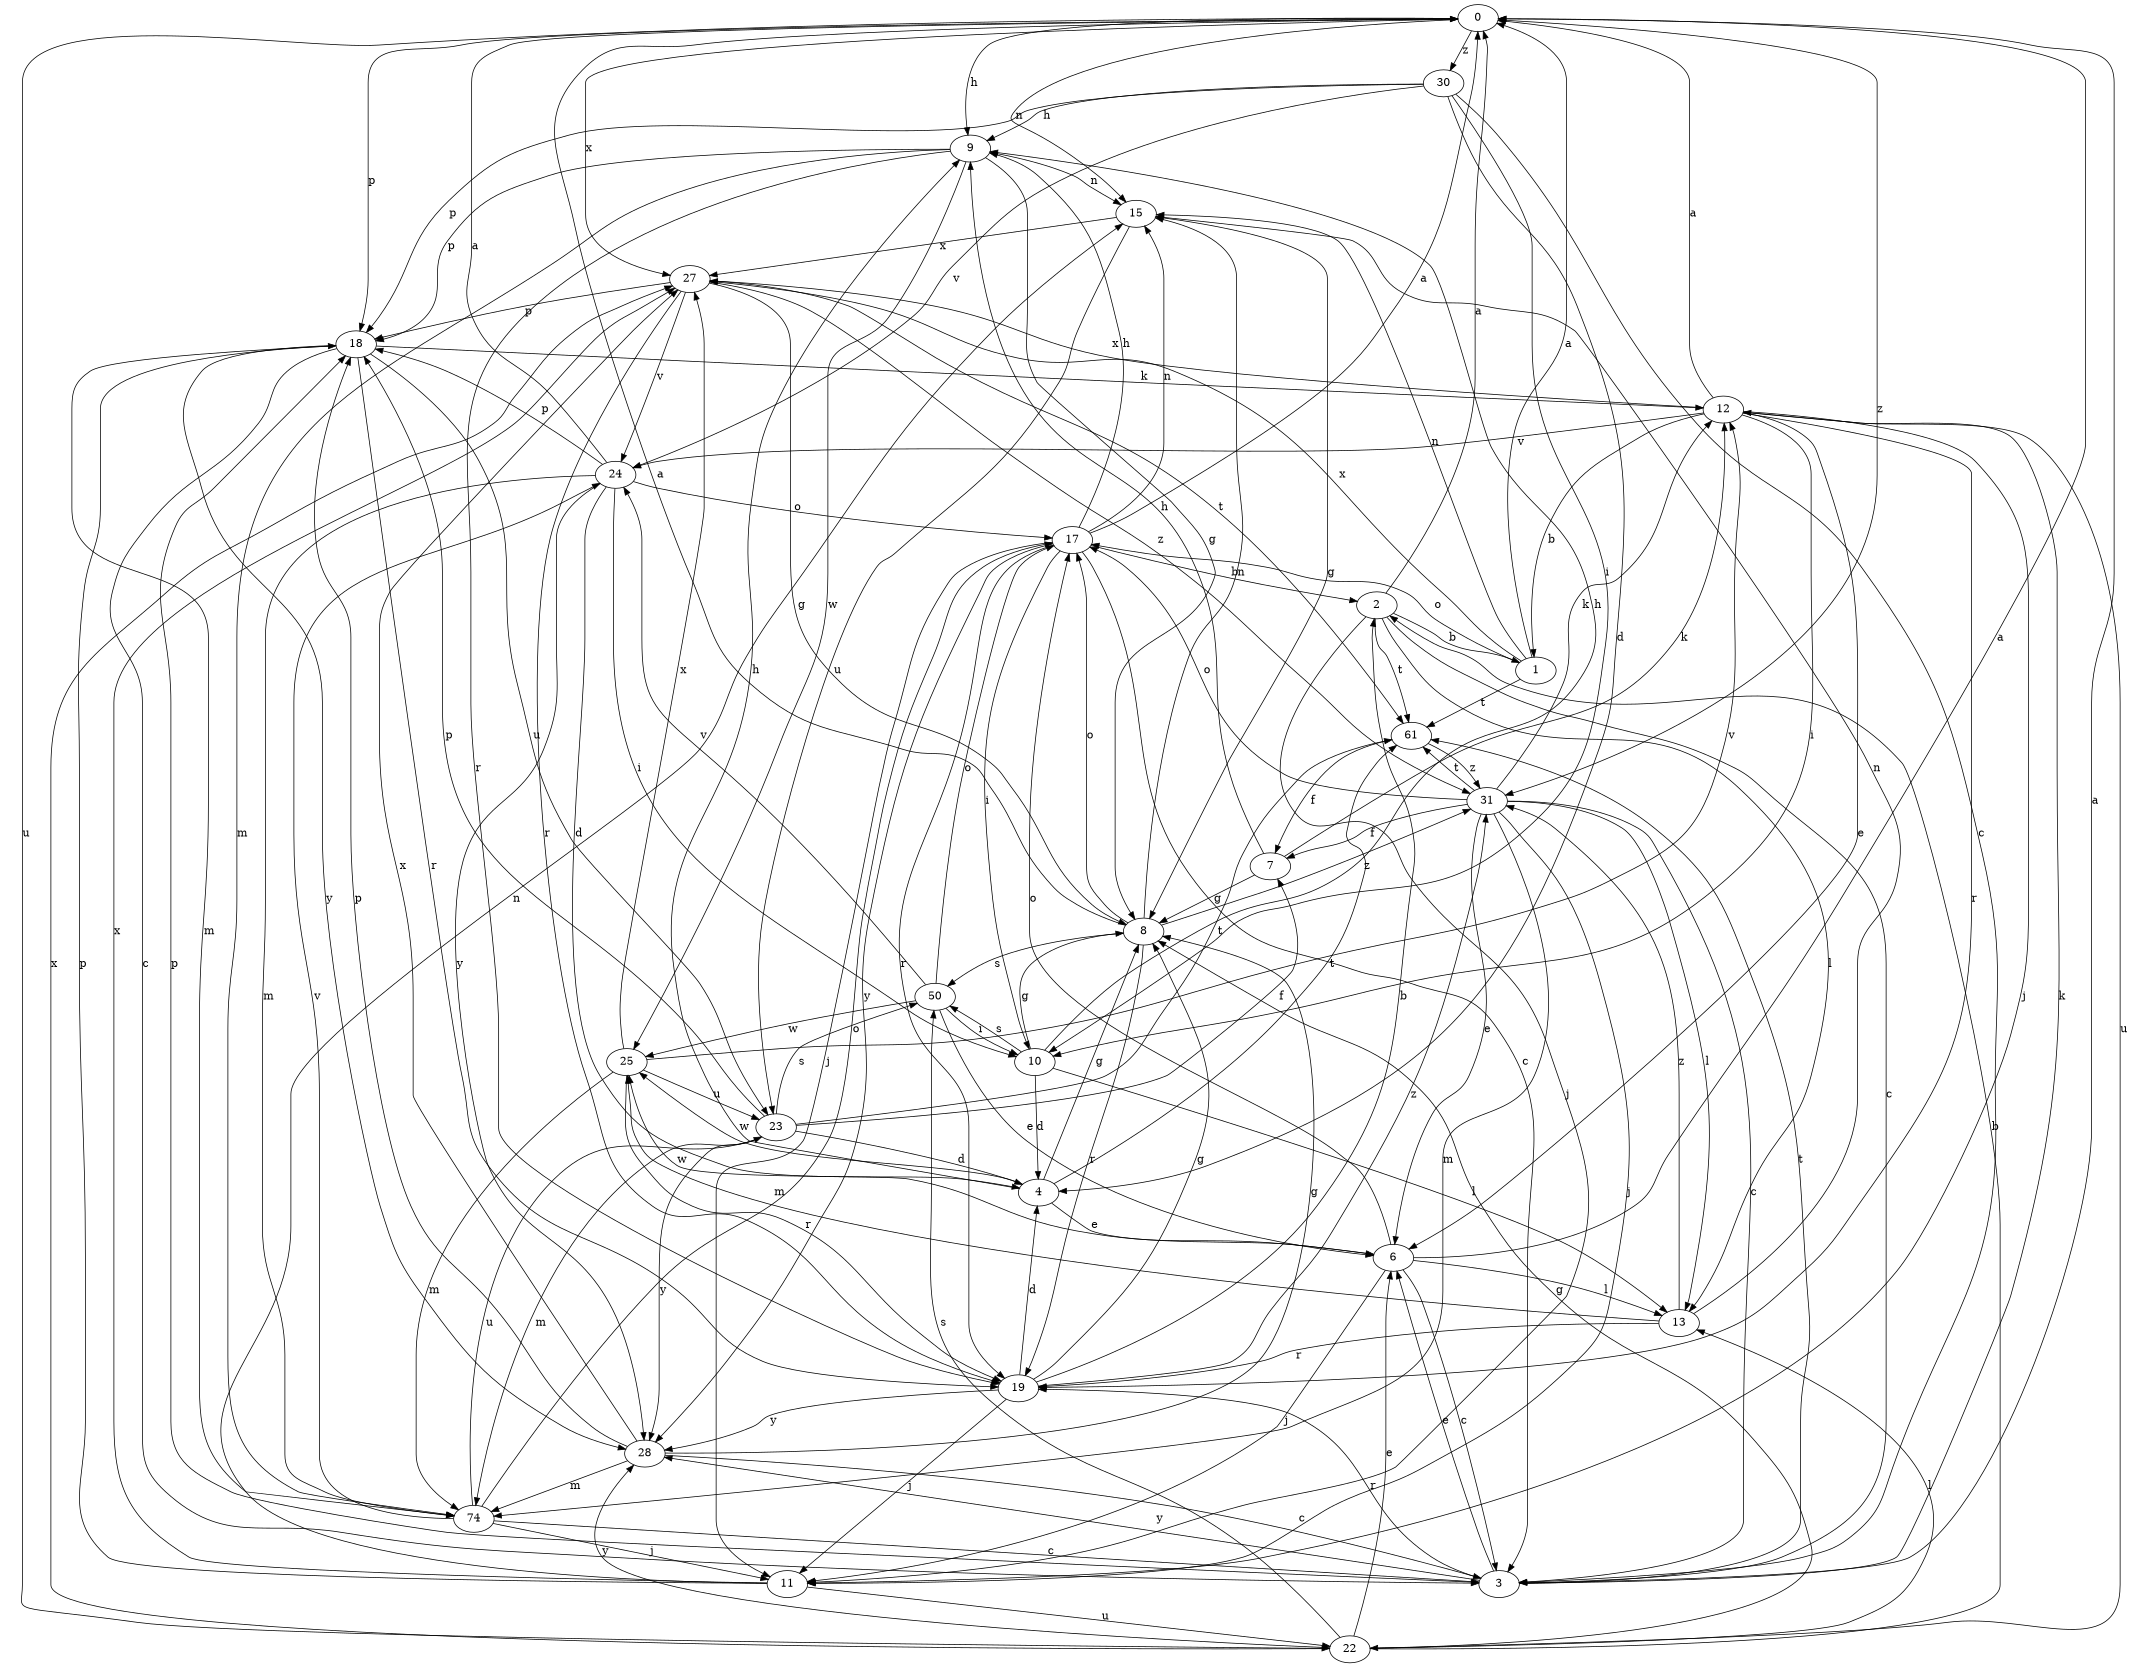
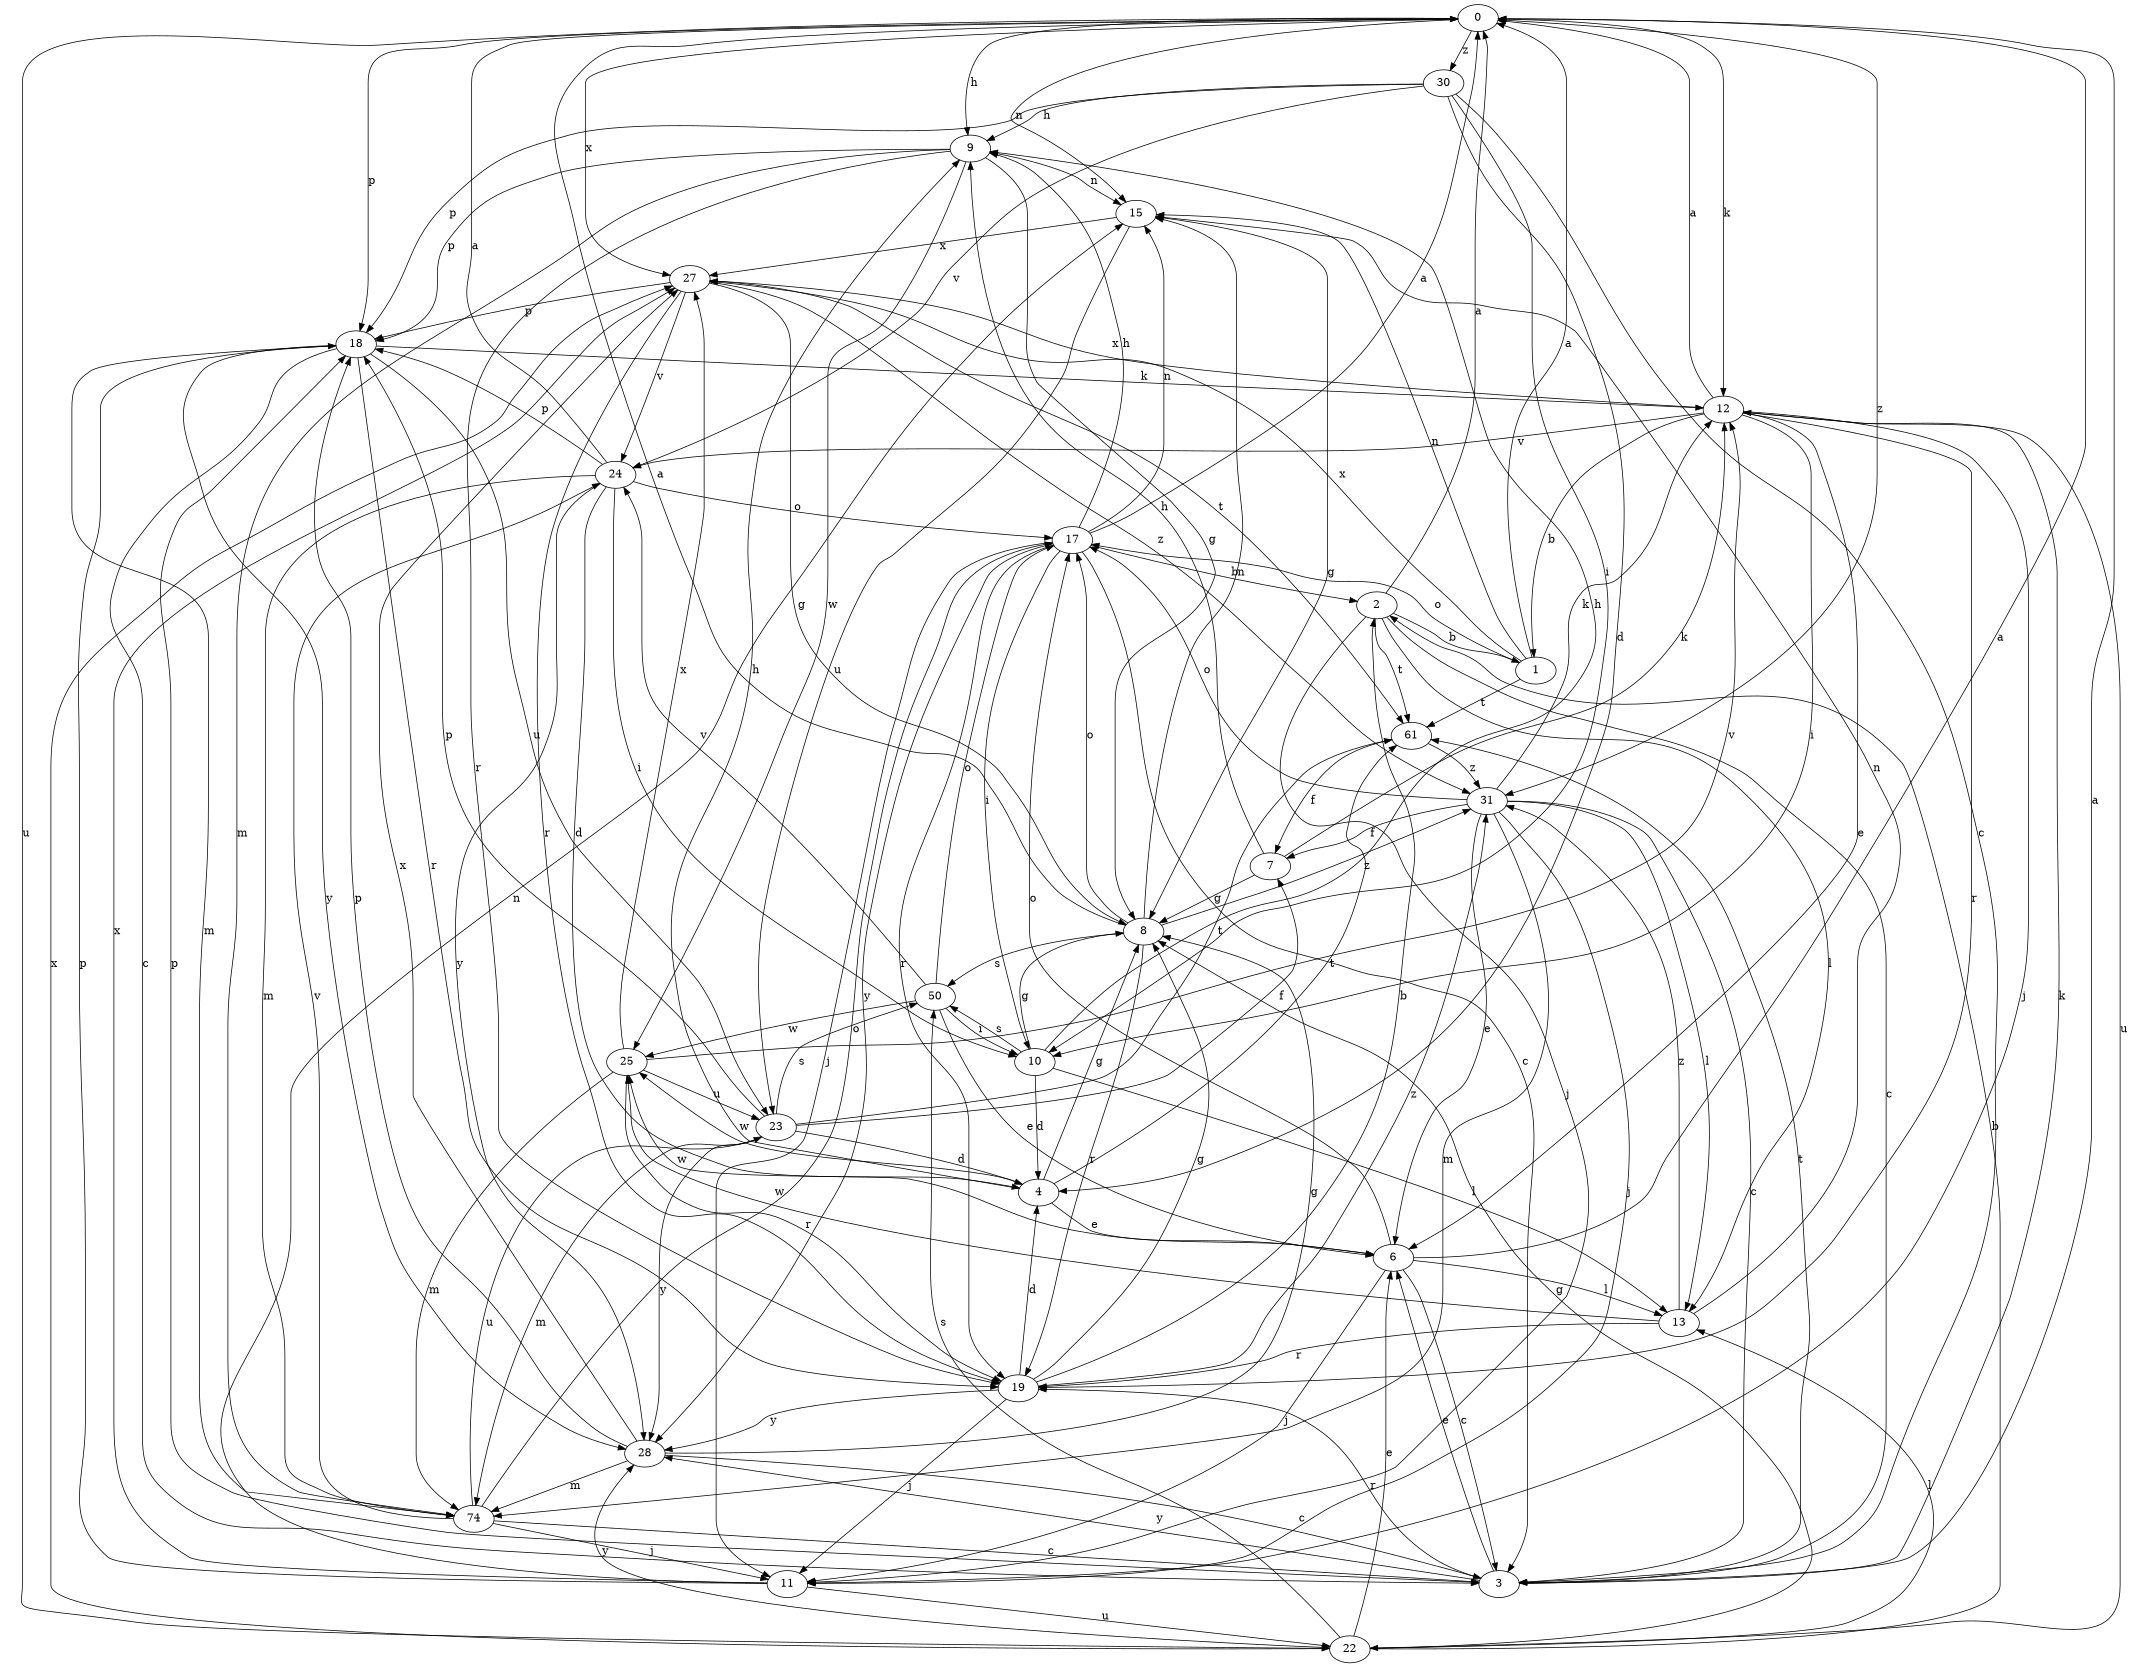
edge "0" -> "12": added, label "k"
edge "31" -> "61": removed, label "t"
edge "13" -> "25": label "m" -> "w"
